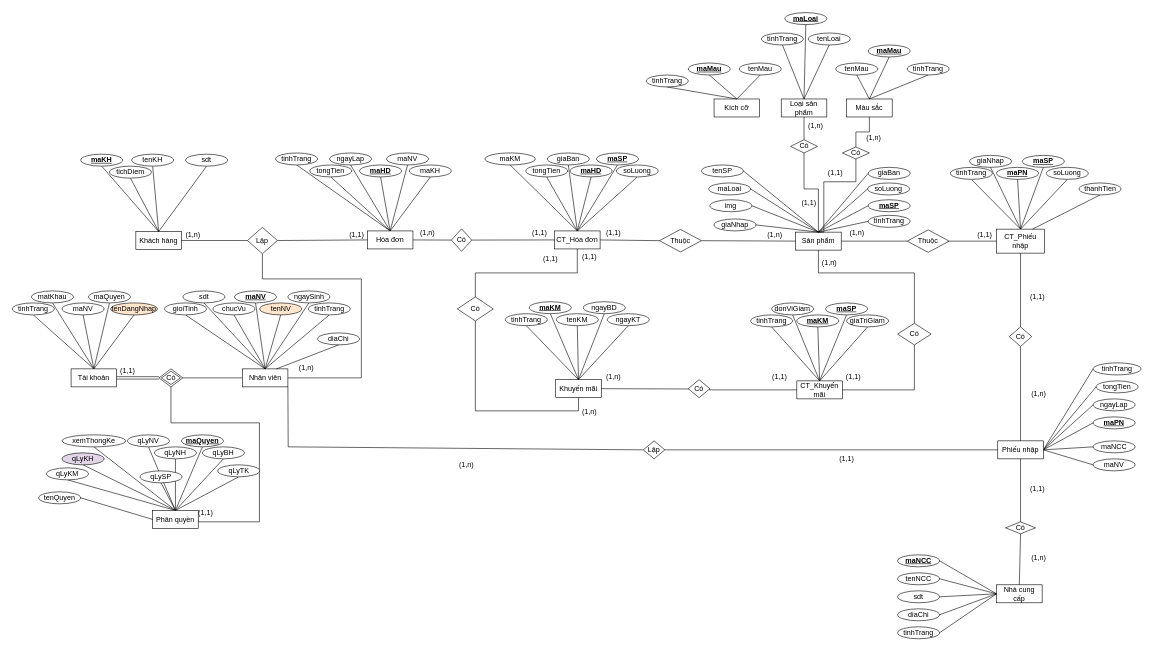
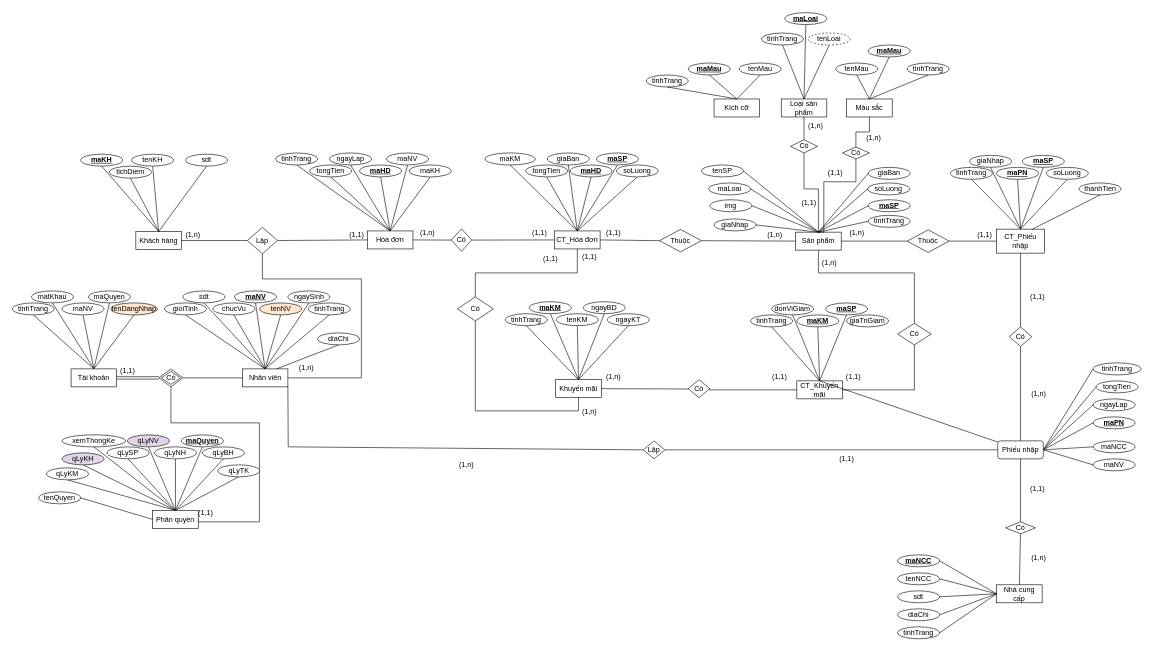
node "tenLoai": style solid -> dashed
edge "giaTriGiam" -- "CT_Khuyến mãi": now "Phiếu nhập" -- "CT_Khuyến mãi"
node "qLyNV": fillcolor #ffffff -> #e1d5e7
node "Phiếu nhập": shape rectangle -> rounded rectangle
node "qLySP": moved (161, 477) -> (128, 453)
